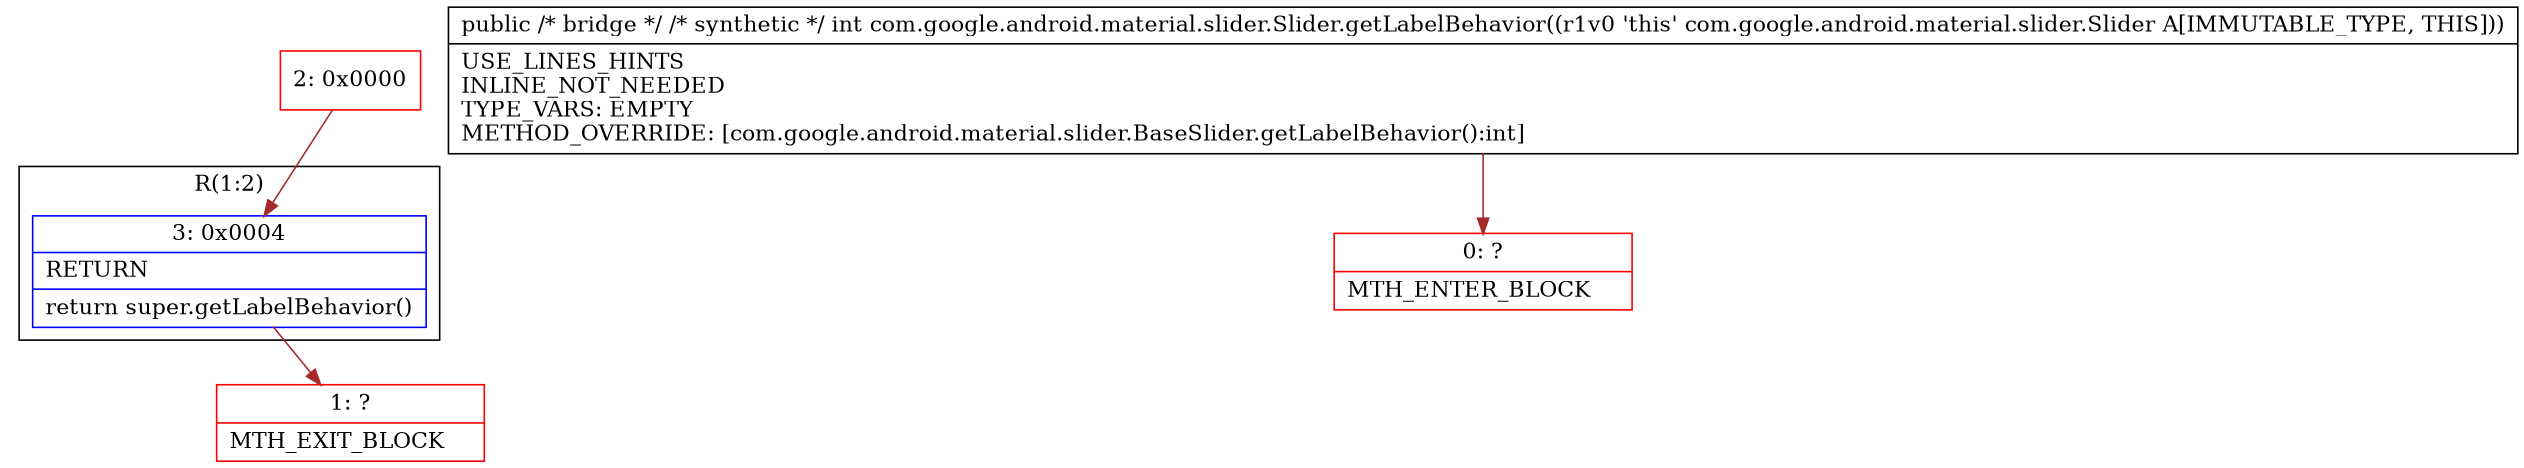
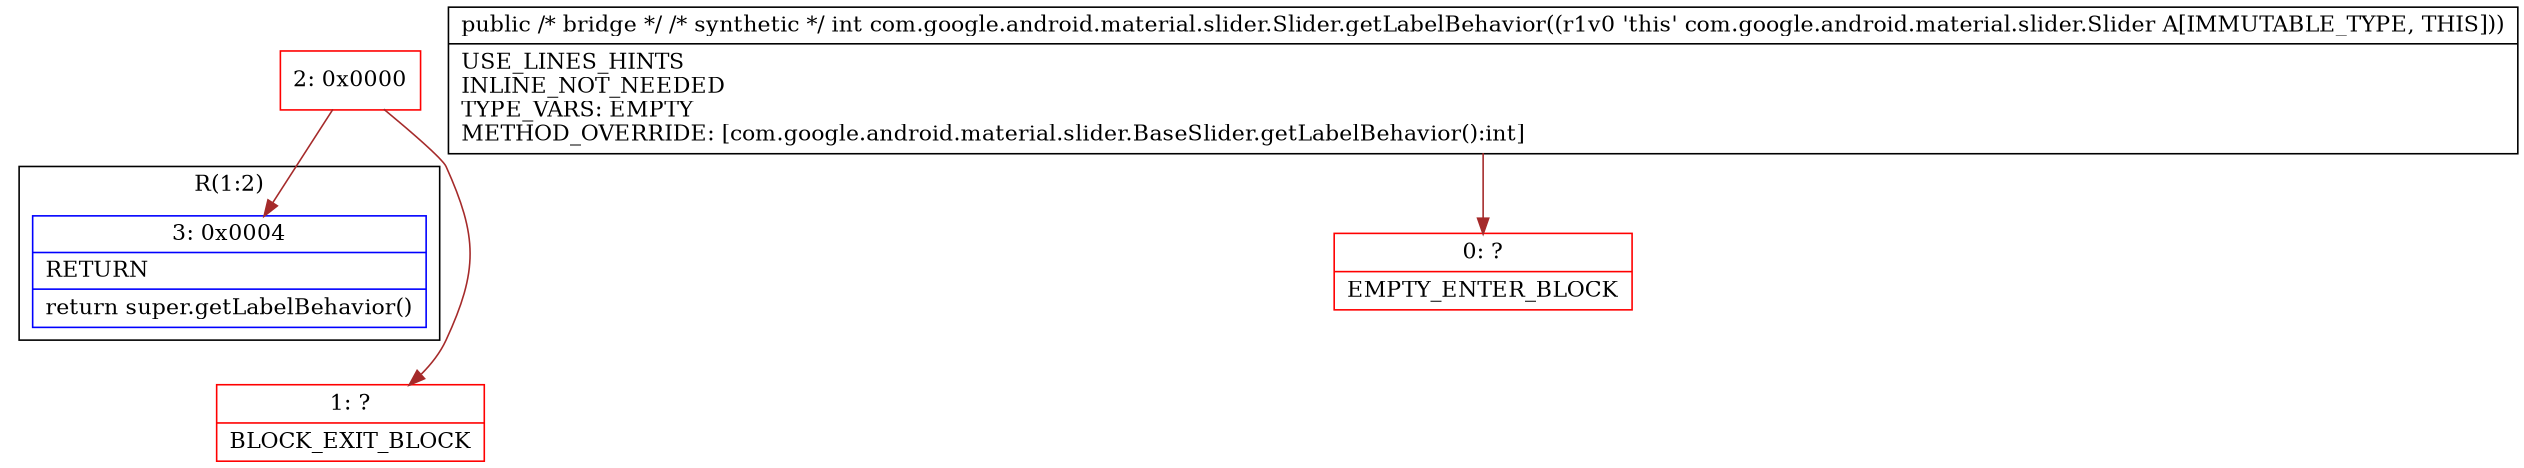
node "0: ?": text "MTH_ENTER_BLOCK" -> "EMPTY_ENTER_BLOCK"
edge "3: 0x0004" -> "1: ?": now "2: 0x0000" -> "1: ?"
node "1: ?": text "MTH_EXIT_BLOCK" -> "BLOCK_EXIT_BLOCK"
